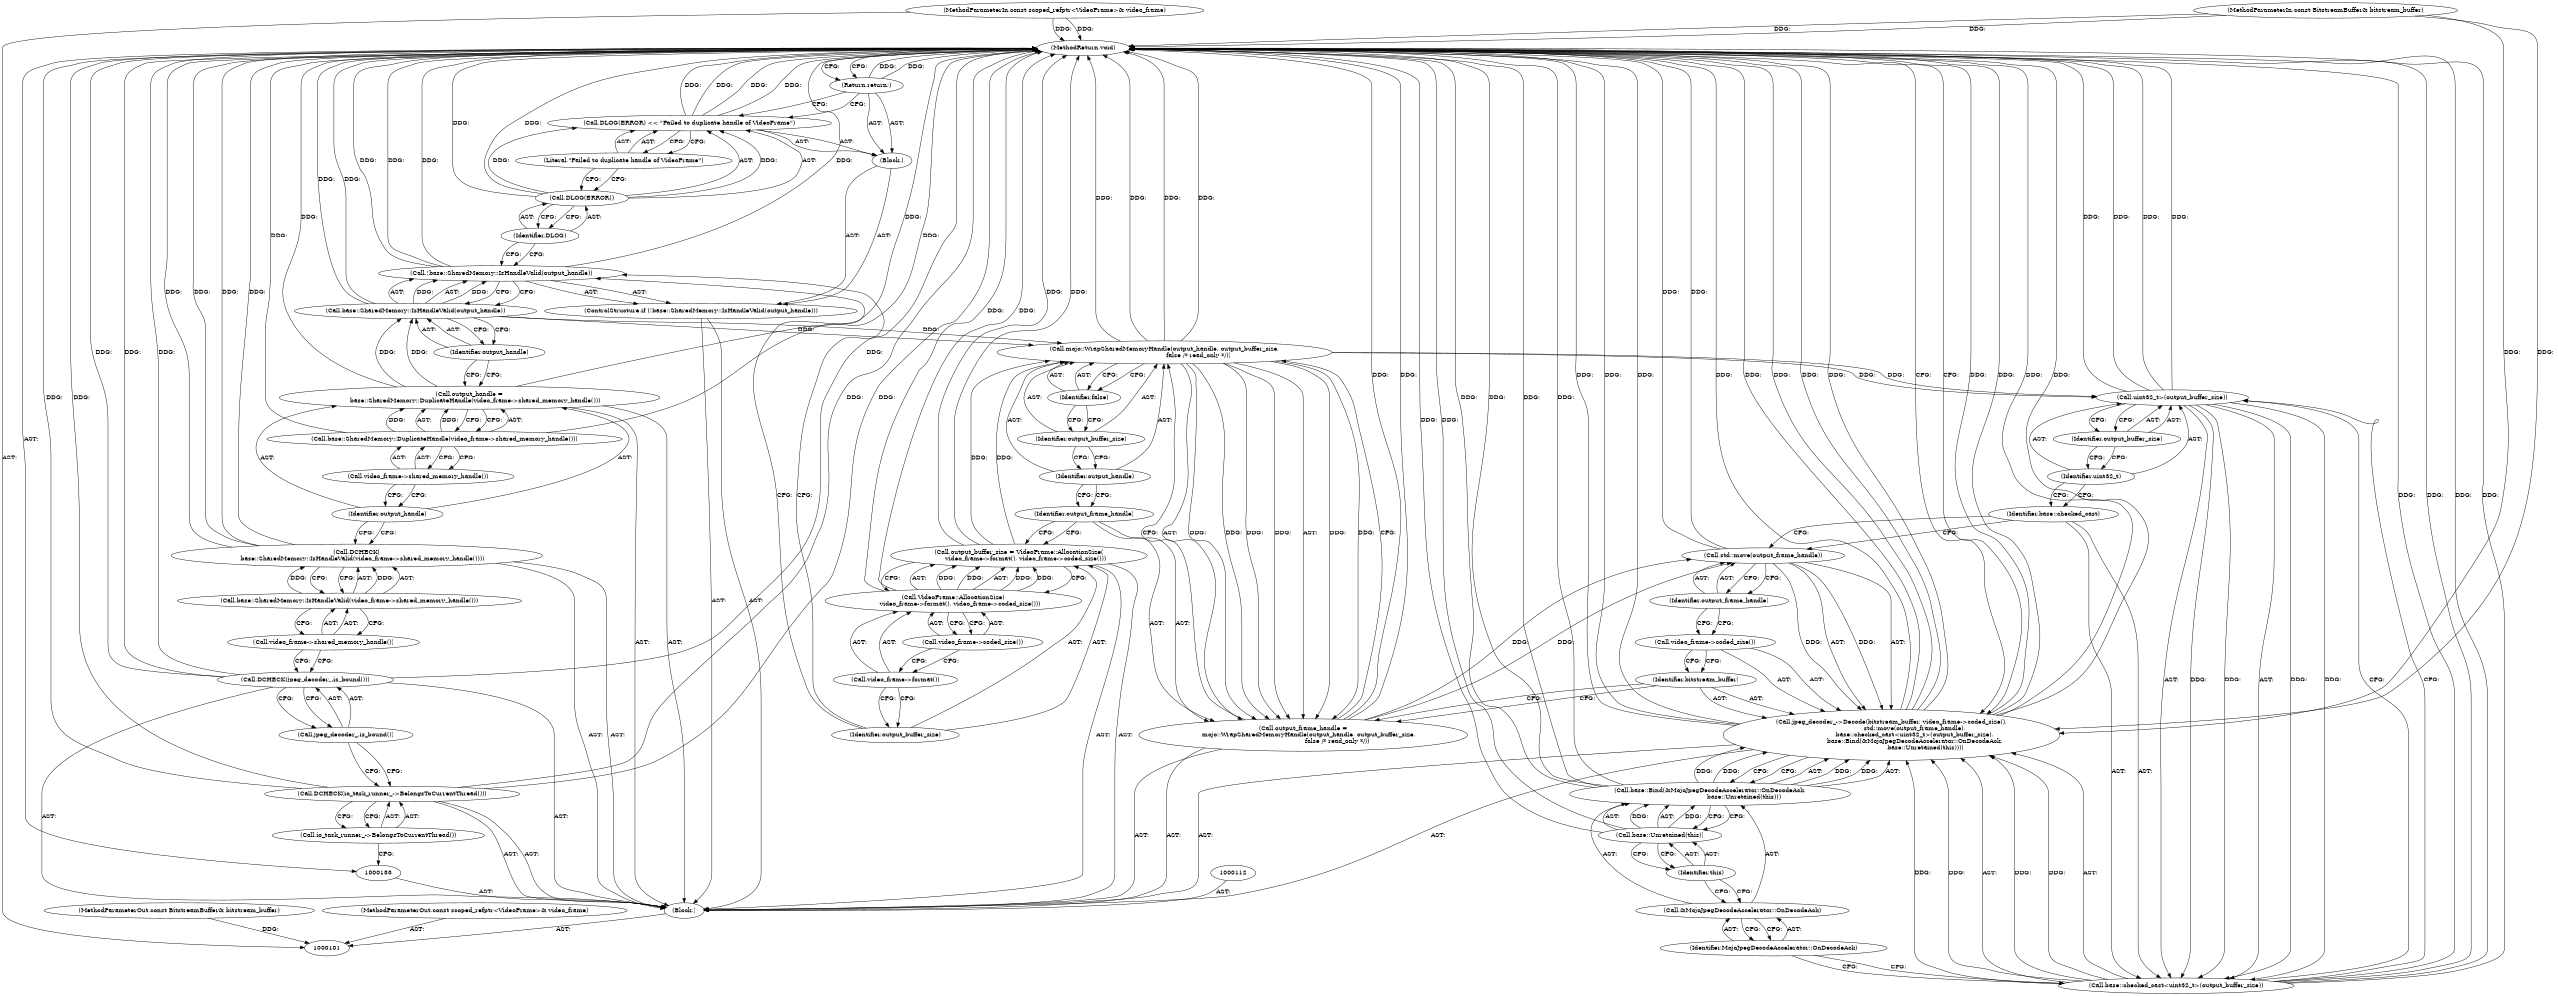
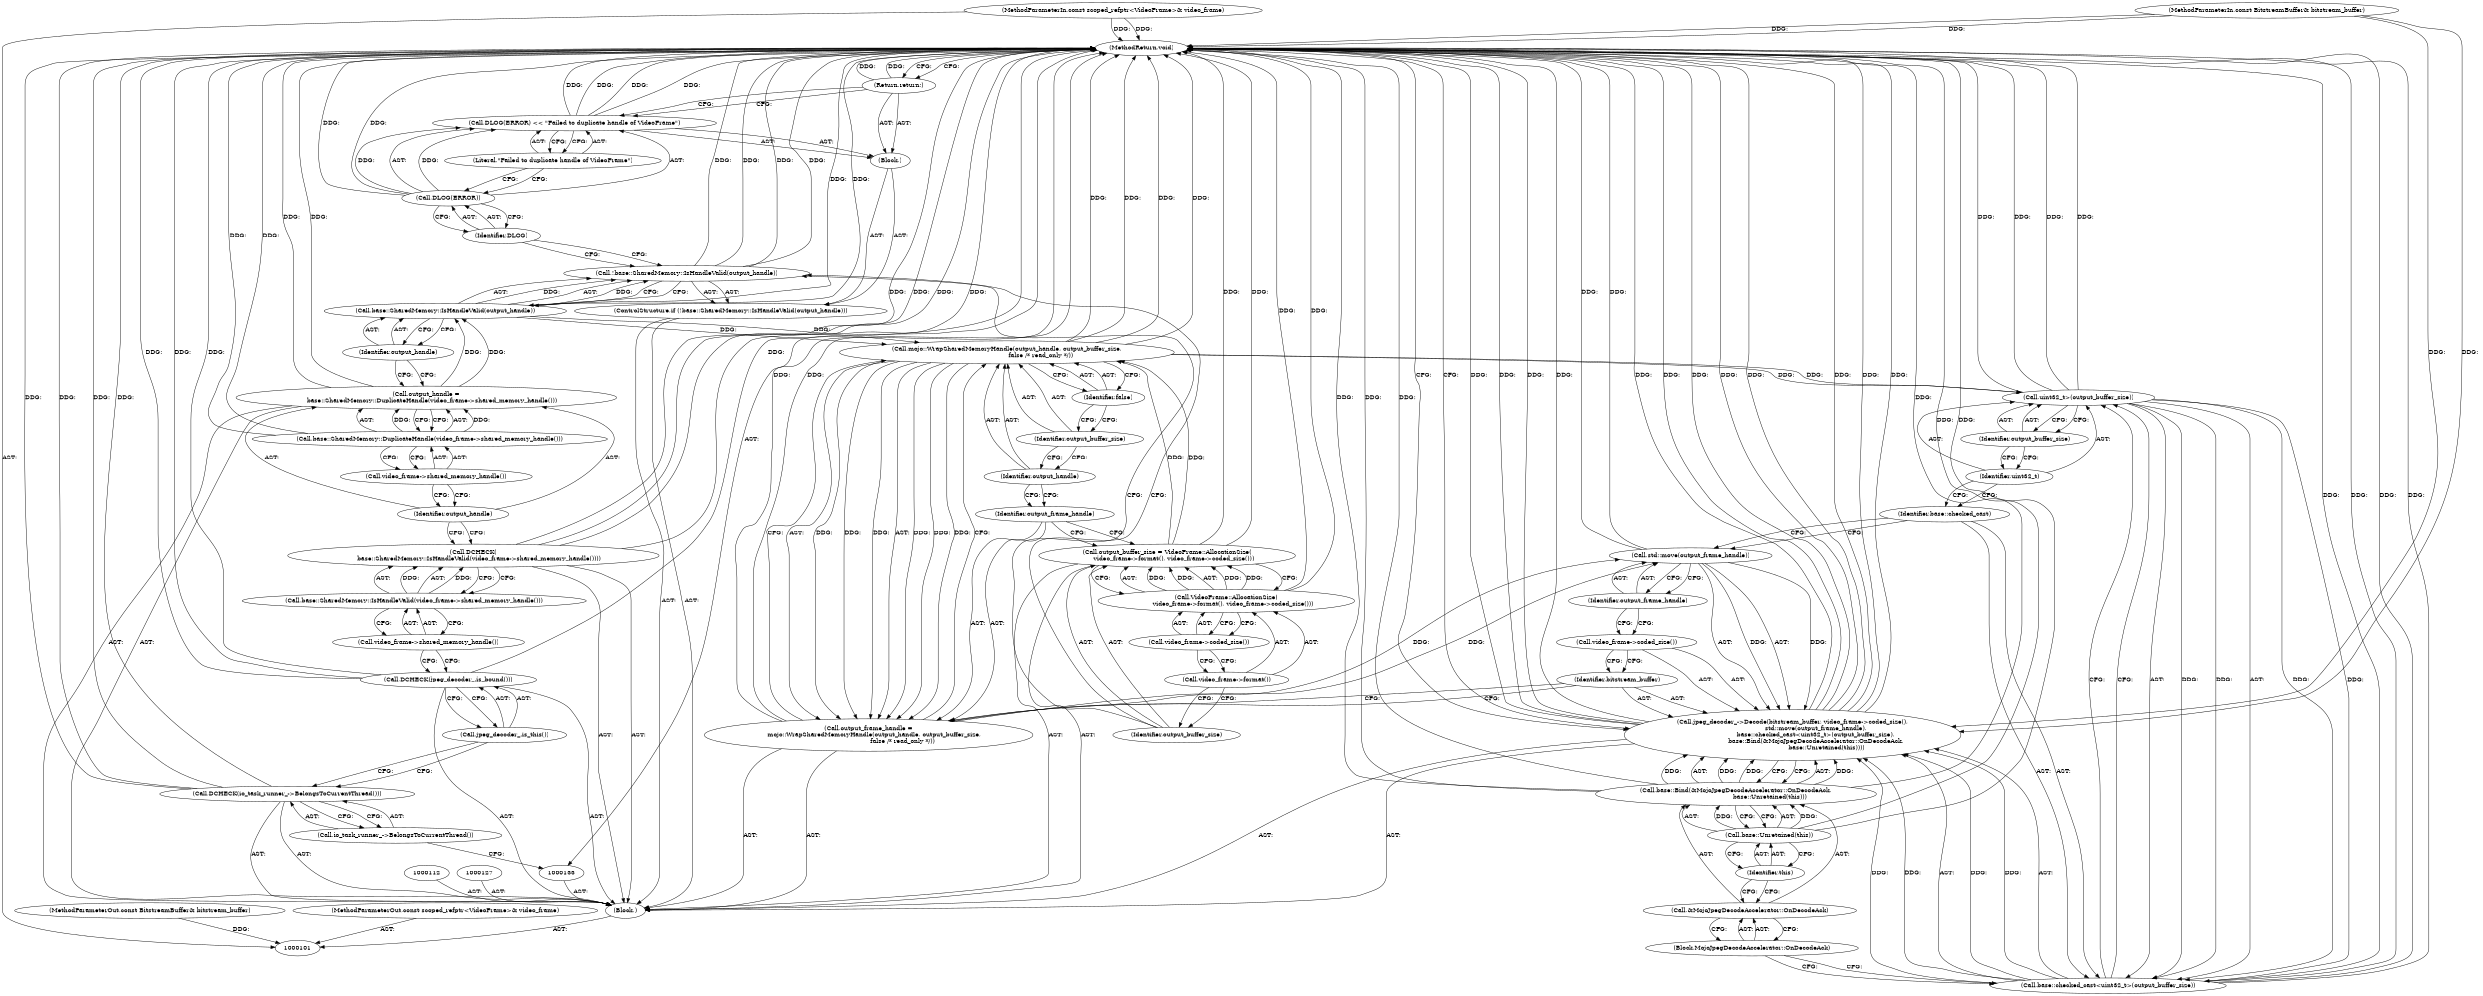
node "(Call,jpeg_decoder_.is_bound())": label "(Call,jpeg_decoder_.is_bound())" -> "(Call,jpeg_decoder_.is_this())"
node "1000127": added
node "(Identifier,MojoJpegDecodeAccelerator::OnDecodeAck)": label "(Identifier,MojoJpegDecodeAccelerator::OnDecodeAck)" -> "(Block,MojoJpegDecodeAccelerator::OnDecodeAck)"
